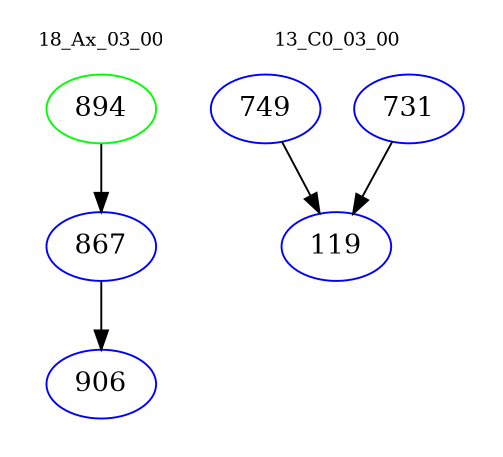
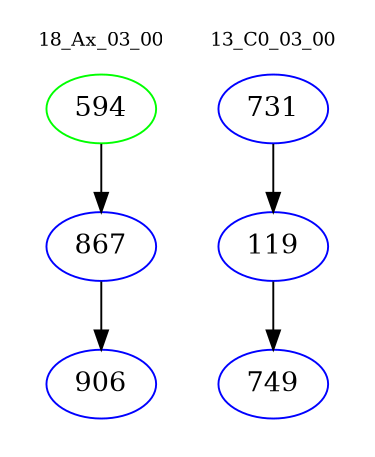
node "894": label "894" -> "594"
edge "749" -> "119": reversed
